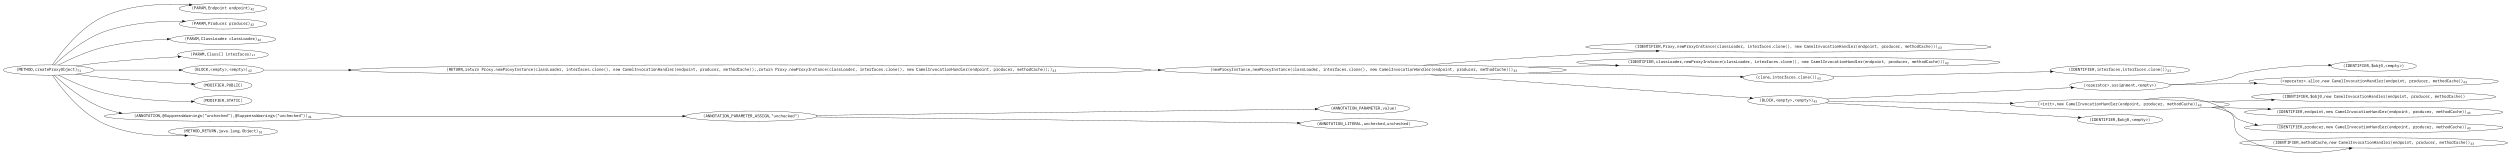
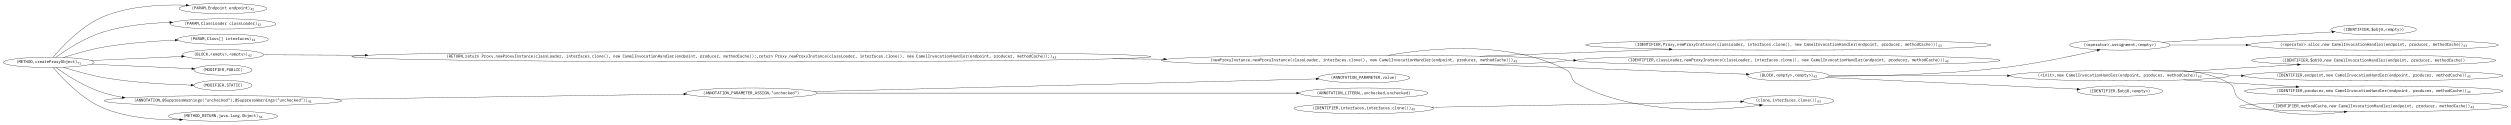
node "(PARAM,Producer producer)": removed
edge "(clone,interfaces.clone())" -> "(IDENTIFIER,interfaces,interfaces.clone())": reversed
